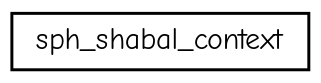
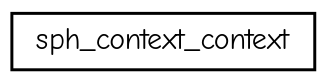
node "sph_shabal_context": label "sph_shabal_context" -> "sph_context_context"
